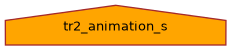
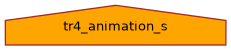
node "tr2_animation_s": label "tr2_animation_s" -> "tr4_animation_s"
